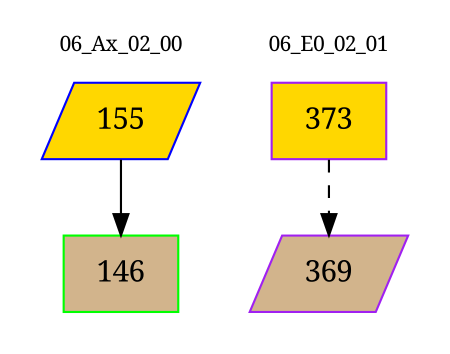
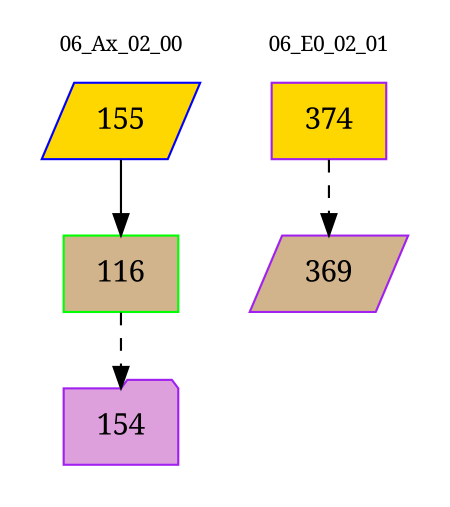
node "373": label "373" -> "374"
node "146": label "146" -> "116"
node "154": added
